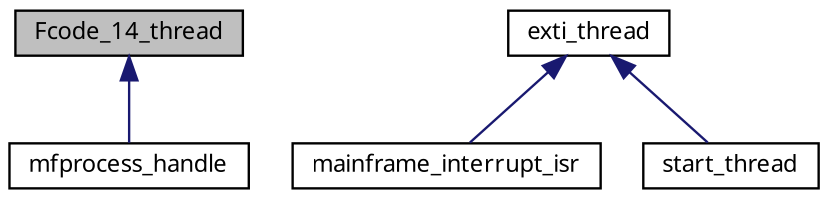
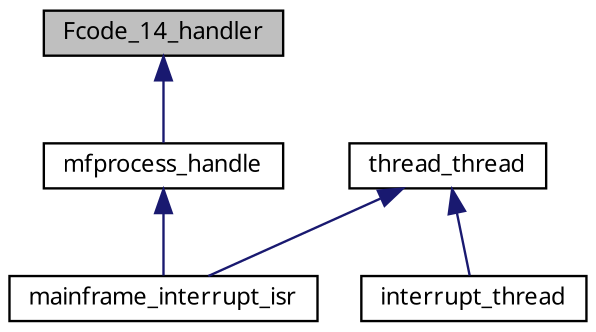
node "Fcode_14_thread": label "Fcode_14_thread" -> "Fcode_14_handler"
node "exti_thread": label "exti_thread" -> "thread_thread"
node "start_thread": label "start_thread" -> "interrupt_thread"
edge "mainframe_interrupt_isr" -> "mfprocess_handle": added
